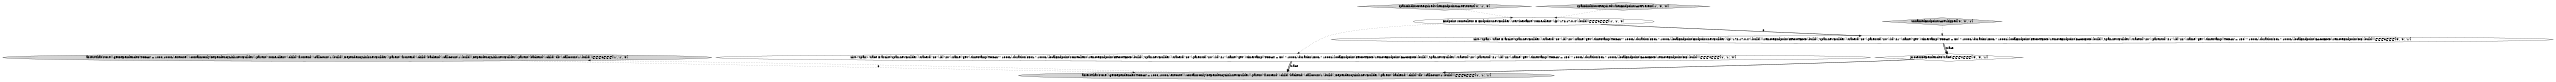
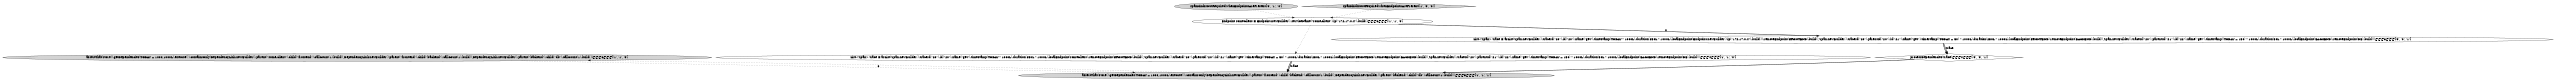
node "spanKindIsNotRequiredWhenEndpointsArePresent['0', '1', '0']": shape diamond -> ellipse
node "unnamedEndpointsAreSkipped['0', '0', '1']": removed
